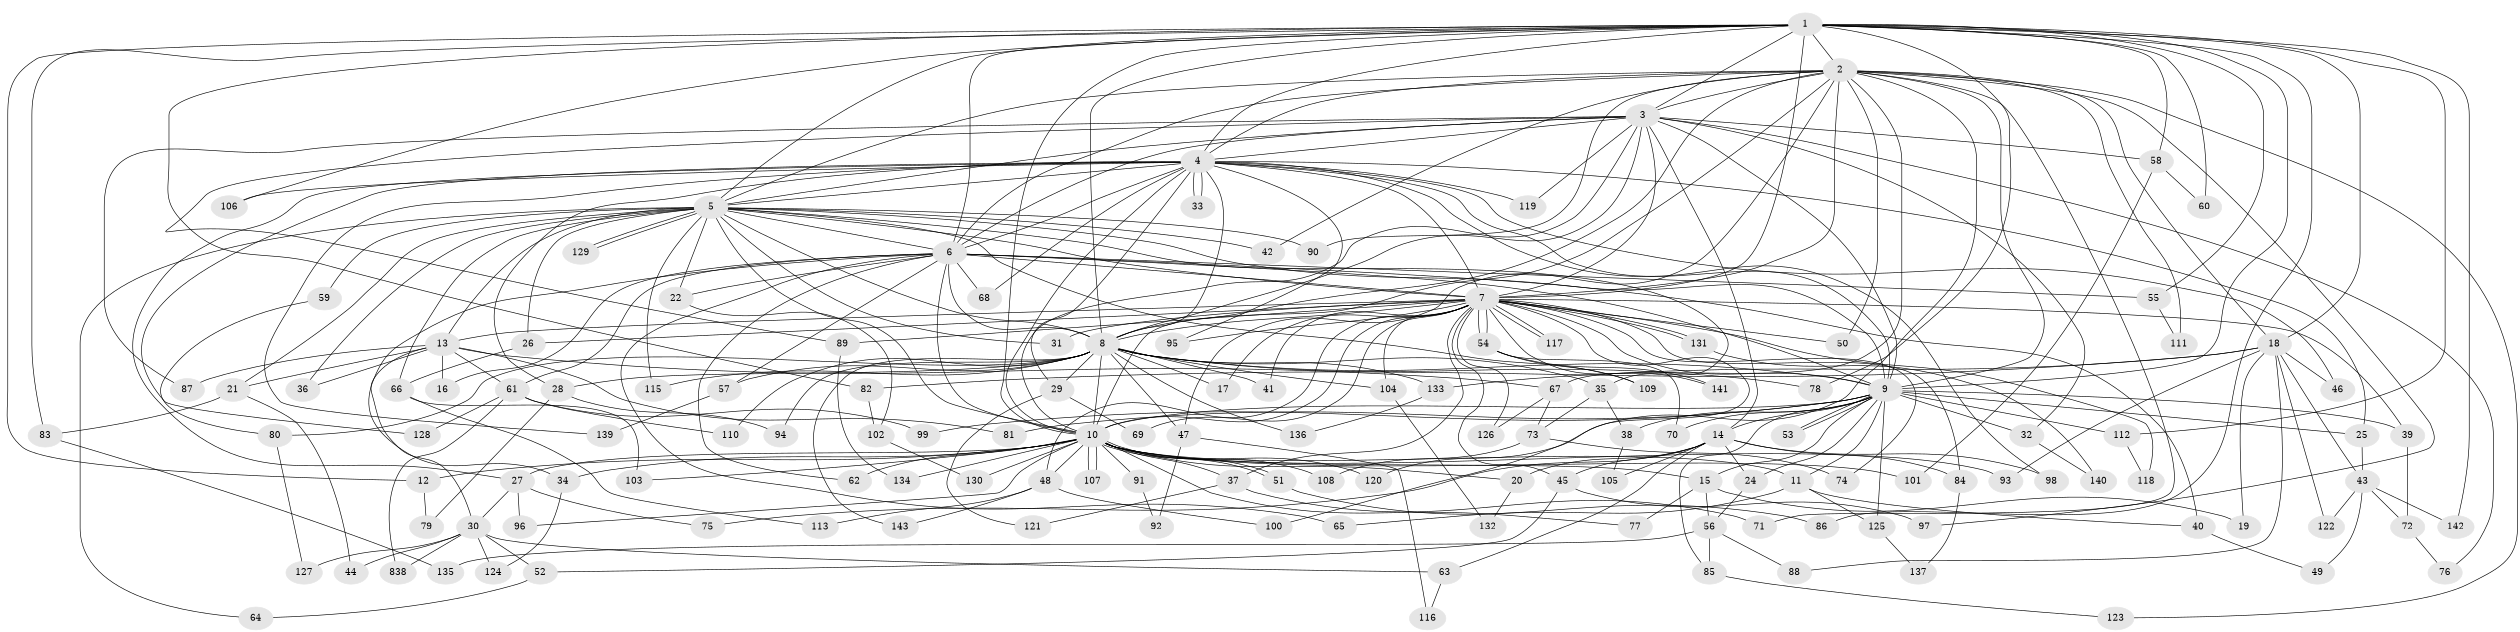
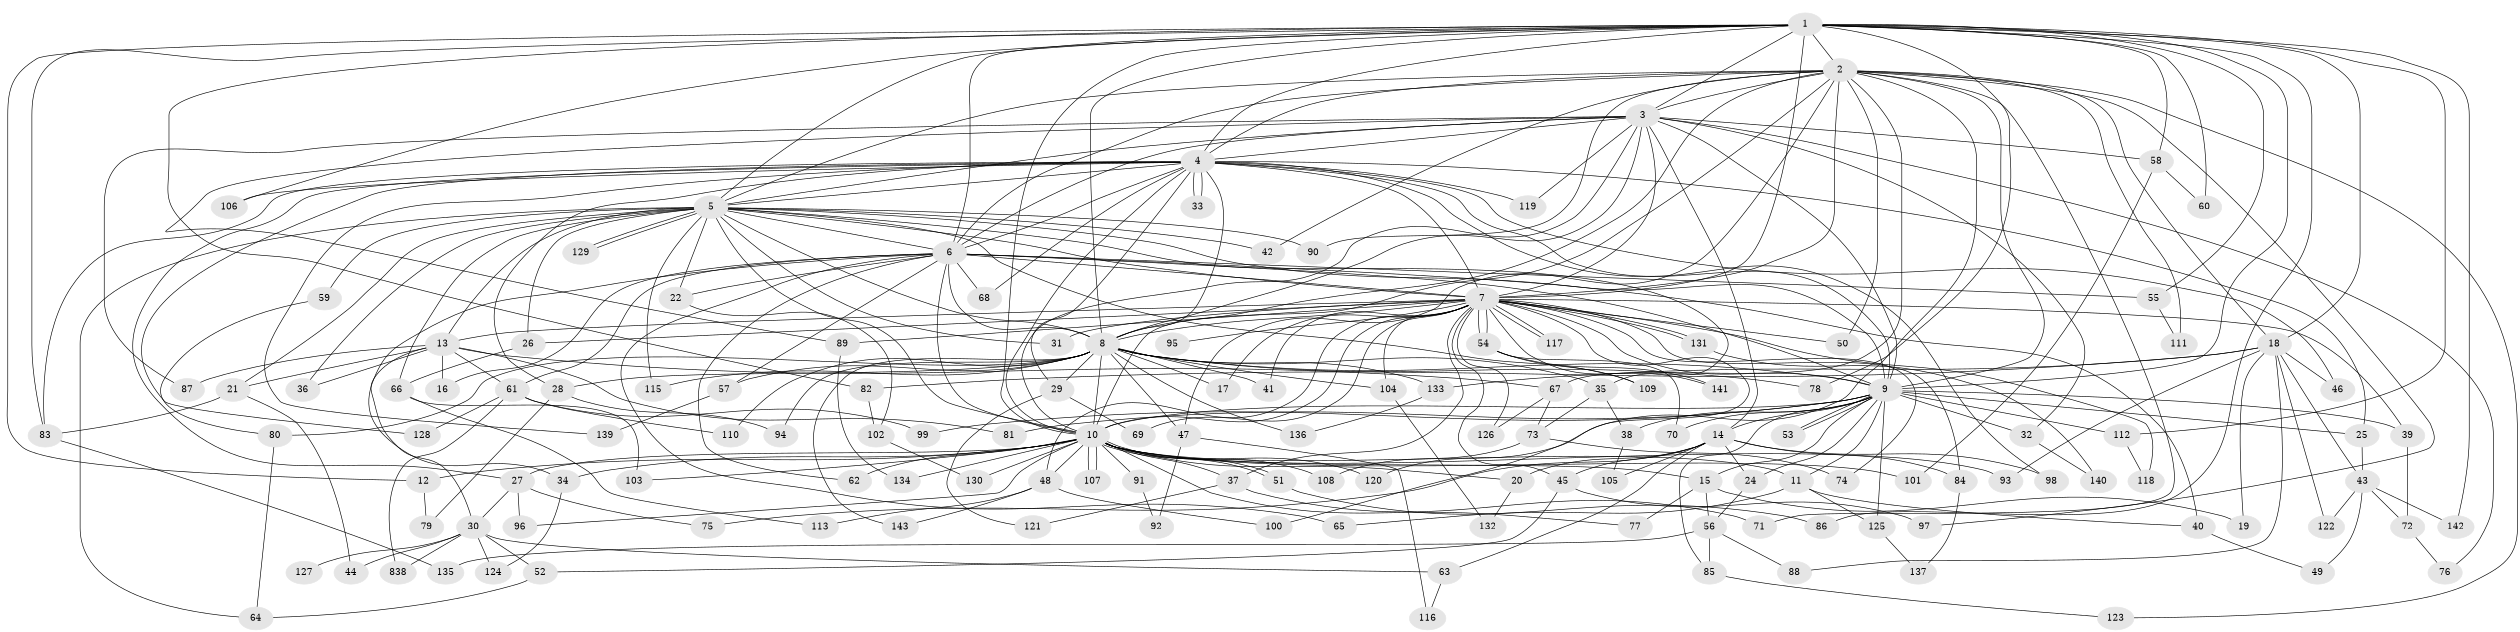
edge "4" -- "95": now "4" -- "83"
edge "80" -- "127": now "80" -- "64"
